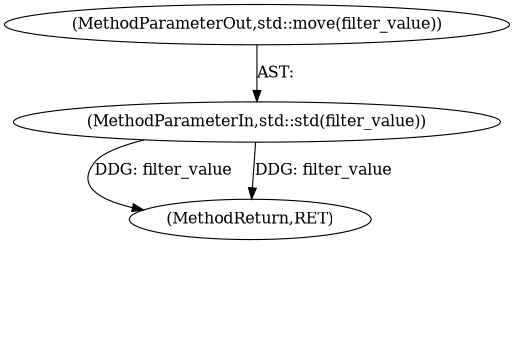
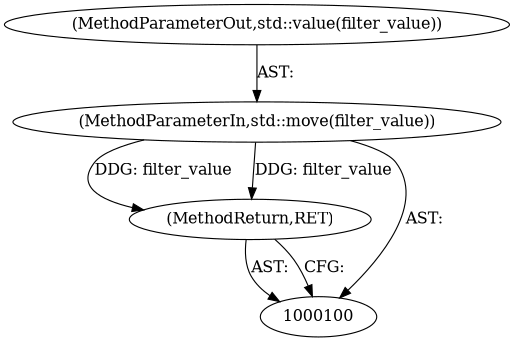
node "(MethodParameterOut,std::move(filter_value))": label "(MethodParameterOut,std::move(filter_value))" -> "(MethodParameterOut,std::value(filter_value))"
node "(MethodParameterIn,std::std(filter_value))": label "(MethodParameterIn,std::std(filter_value))" -> "(MethodParameterIn,std::move(filter_value))"
node "1000100": added
